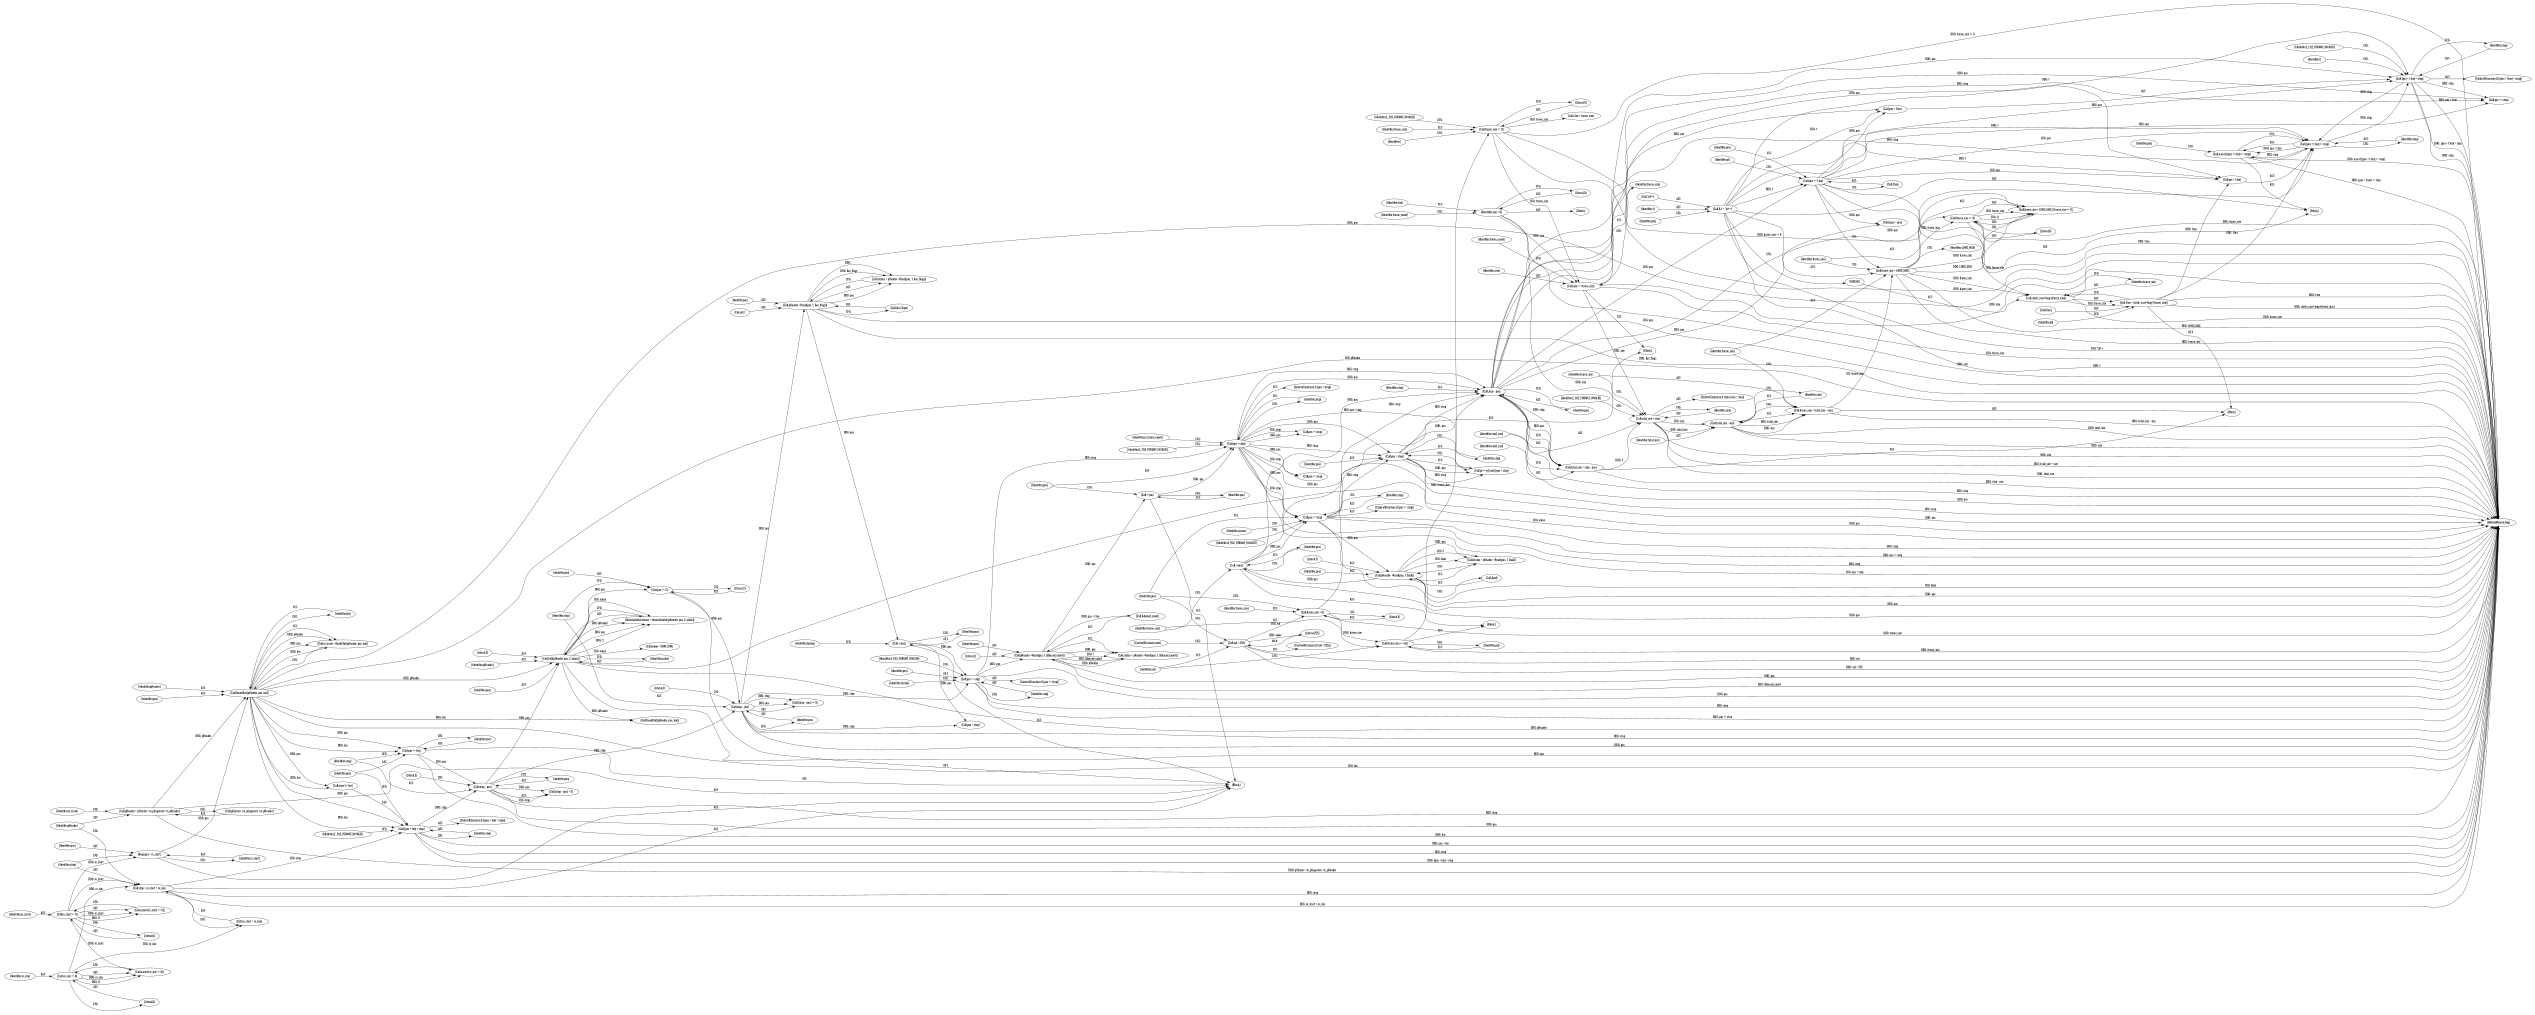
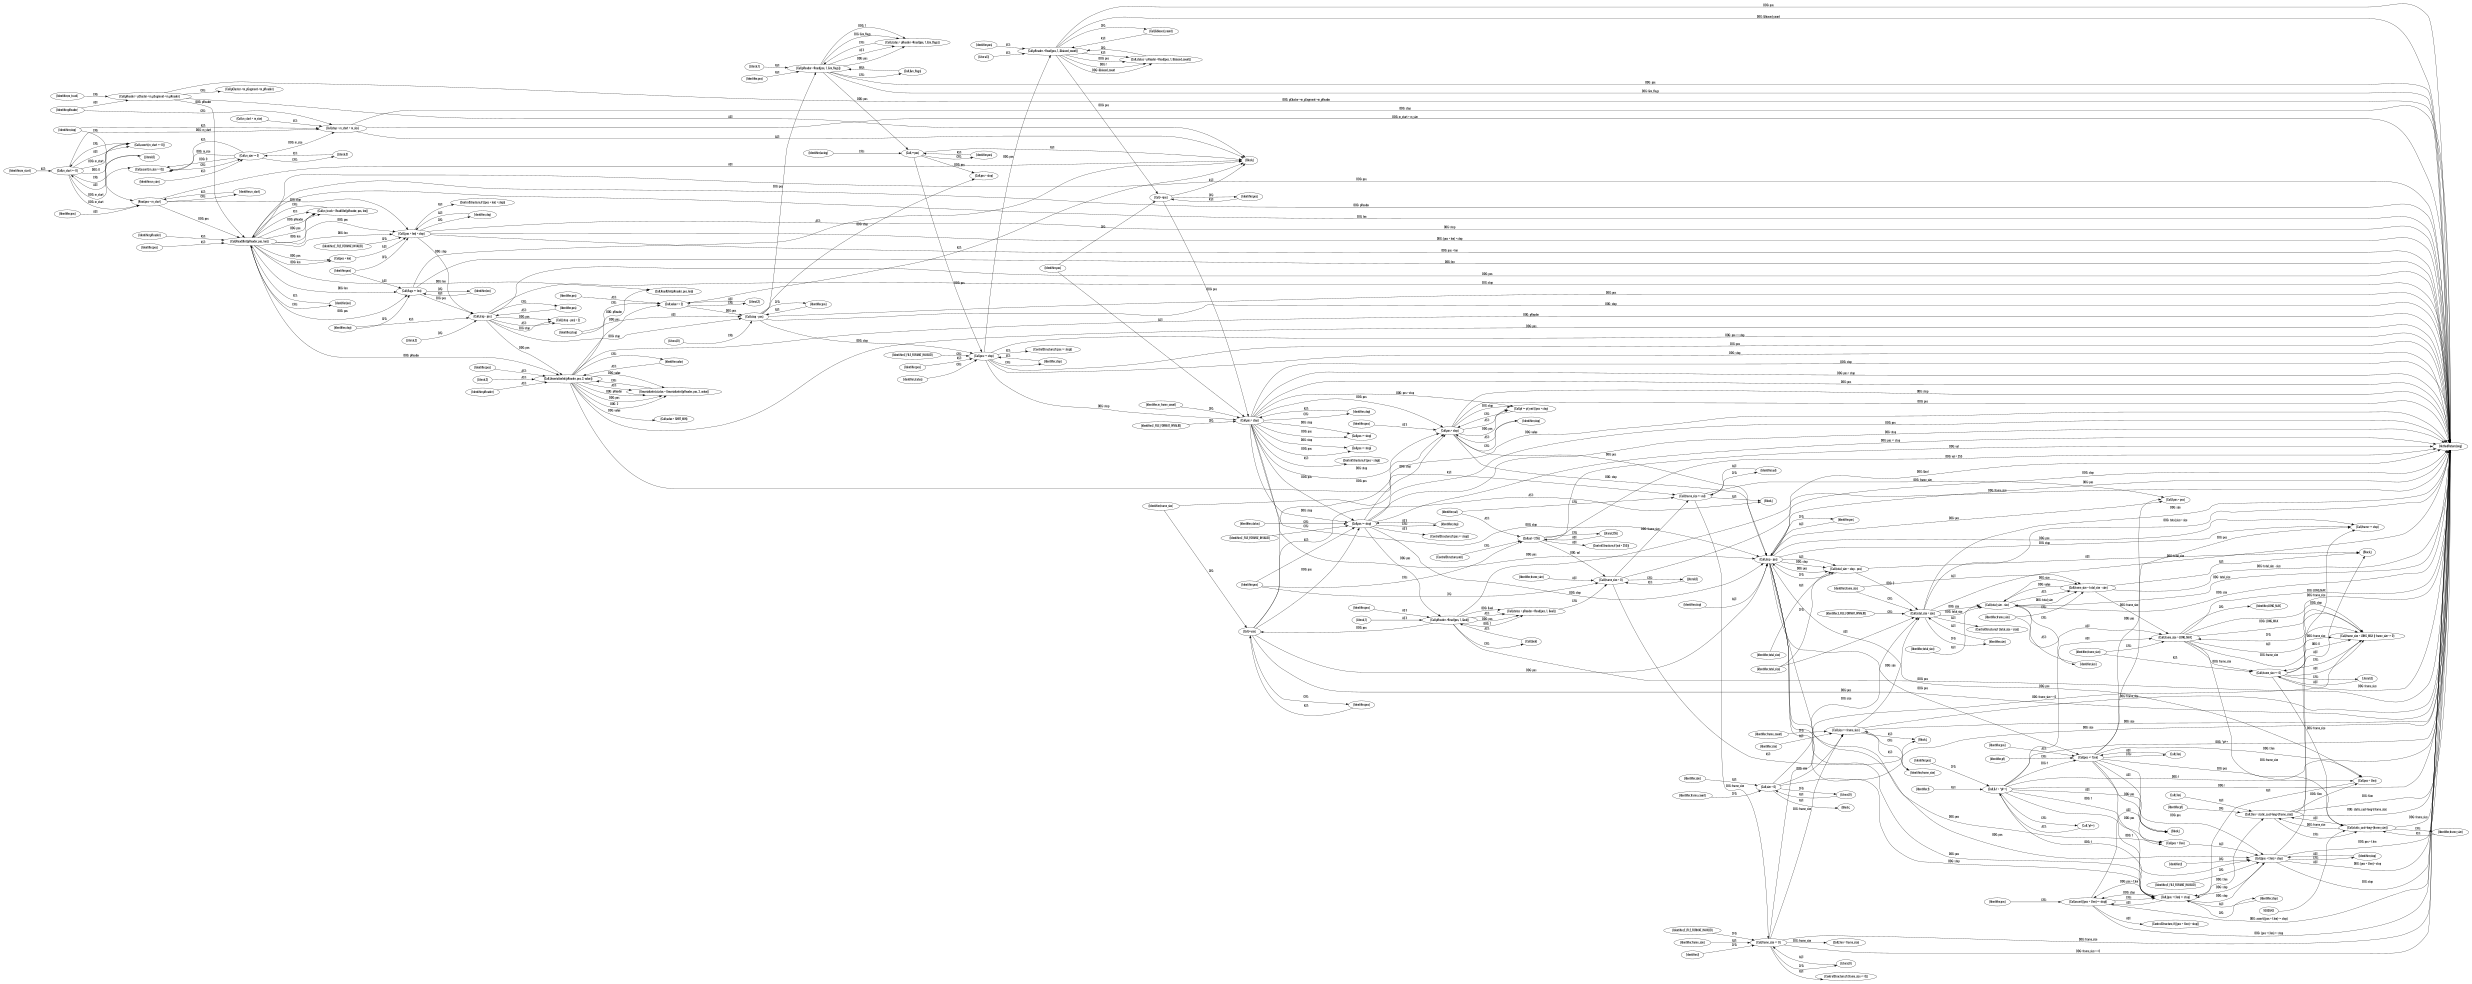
edge "(Call,(pos + f.len) > stop)" -> "(ControlStructure,if ((pos + f.len) > stop))": now "(Call,assert((pos + f.len) <= stop))" -> "(ControlStructure,if ((pos + f.len) > stop))"
node "(Call,pos == stop)": label "(Call,pos == stop)" -> "(Call,frame == stop)"
node "(Identifier,size = 0)": label "(Identifier,size = 0)" -> "(Call,size = 0)"
edge "(Call,pos += f.len)" -> "(Call,frame_size > LONG_MAX)": now "(Call,frame_size > LONG_MAX || frame_size <= 0)" -> "(Call,frame_size > LONG_MAX)"
edge "(Call,f.len = static_cast<long>(frame_size))" -> "(Call,(pos + f.len) <= stop)": reversed
edge "(Call,& f = *pf++)" -> "1000542": now "(Call,& f = *pf++)" -> "(Call,*pf++)"
edge "(Call,&m_flags)" -> "(Call,pReader->Read(pos, 1, &m_flags))": label "AST: " -> "MAX: "
edge "(Call,frame_size = total_size - size)" -> "(Call,frame_size > LONG_MAX)": label "CFG: frame_size" -> "DDG: frame_size"
edge "(Call,frame_size = total_size - size)" -> "(Call,total_size - size)": label "CFG: " -> "DDG: value"
edge "(Call,total_size = stop - pos)" -> "(MethodReturn,long)": removed, label "DDG: stop - pos"
edge "(Call,status = pReader->Read(pos, 1, &val))" -> "(Call,pReader->Read(pos, 1, &val))": now "(Call,status = pReader->Read(pos, 1, &val))" -> "(Call,frame_size = 0)"
node "(Call,pos += 2)": label "(Call,pos += 2)" -> "(Call,value += 2)"
edge "(Call,pReader->Read(pos, 1, &biased_count))" -> "(Call,&biased_count)": label "DDG: pos + f.len" -> "CFG: "
edge "(Call,val < 255)" -> "(Literal,255)": label "DDG: value" -> "CFG: "
edge "(Literal,255)" -> "(Call,val < 255)": label "MAX: " -> "AST: "
edge "(Call,frame_size += val)" -> "(MethodReturn,long)": now "(Call,frame_size += val)" -> "(Call,f.pos = pos)"
node "(Call,Call(pReader, pos, 2, value))": label "(Call,Call(pReader, pos, 2, value))" -> "(Call,UnserializeInt(pReader, pos, 2, value))"
edge "(Call,status = pReader->Read(pos, 1, &biased_count))" -> "(Call,pReader->Read(pos, 1, &biased_count))": label "DDG: pReader" -> "CFG: "
node "(Call,(stop - pos) <= 0)": removed
node "(Call,pos += len)": label "(Call,pos += len)" -> "(Call,flags += len)"
node "(Call,assert + len)": label "(Call,assert + len)" -> "(Call,pos + len)"
edge "(Call,pCluster->m_pSegment->m_pReader)" -> "(Call,pReader = pCluster->m_pSegment->m_pReader)": removed, label "AST:"
edge "(Call,stop = m_start + m_size)" -> "(Call,(pos + len) > stop)": now "(Read,pos = m_start)" -> "(Call,(pos + len) > stop)"
edge "(Call,stop = m_start + m_size)" -> "(Call,m_start + m_size)": removed, label "CFG:"
edge "(Call,m_size >= 0)" -> "(Call,m_start + m_size)": removed, label "DDG: m_size"
node "(ControlStructure,if (frame_size <= 0))": added
